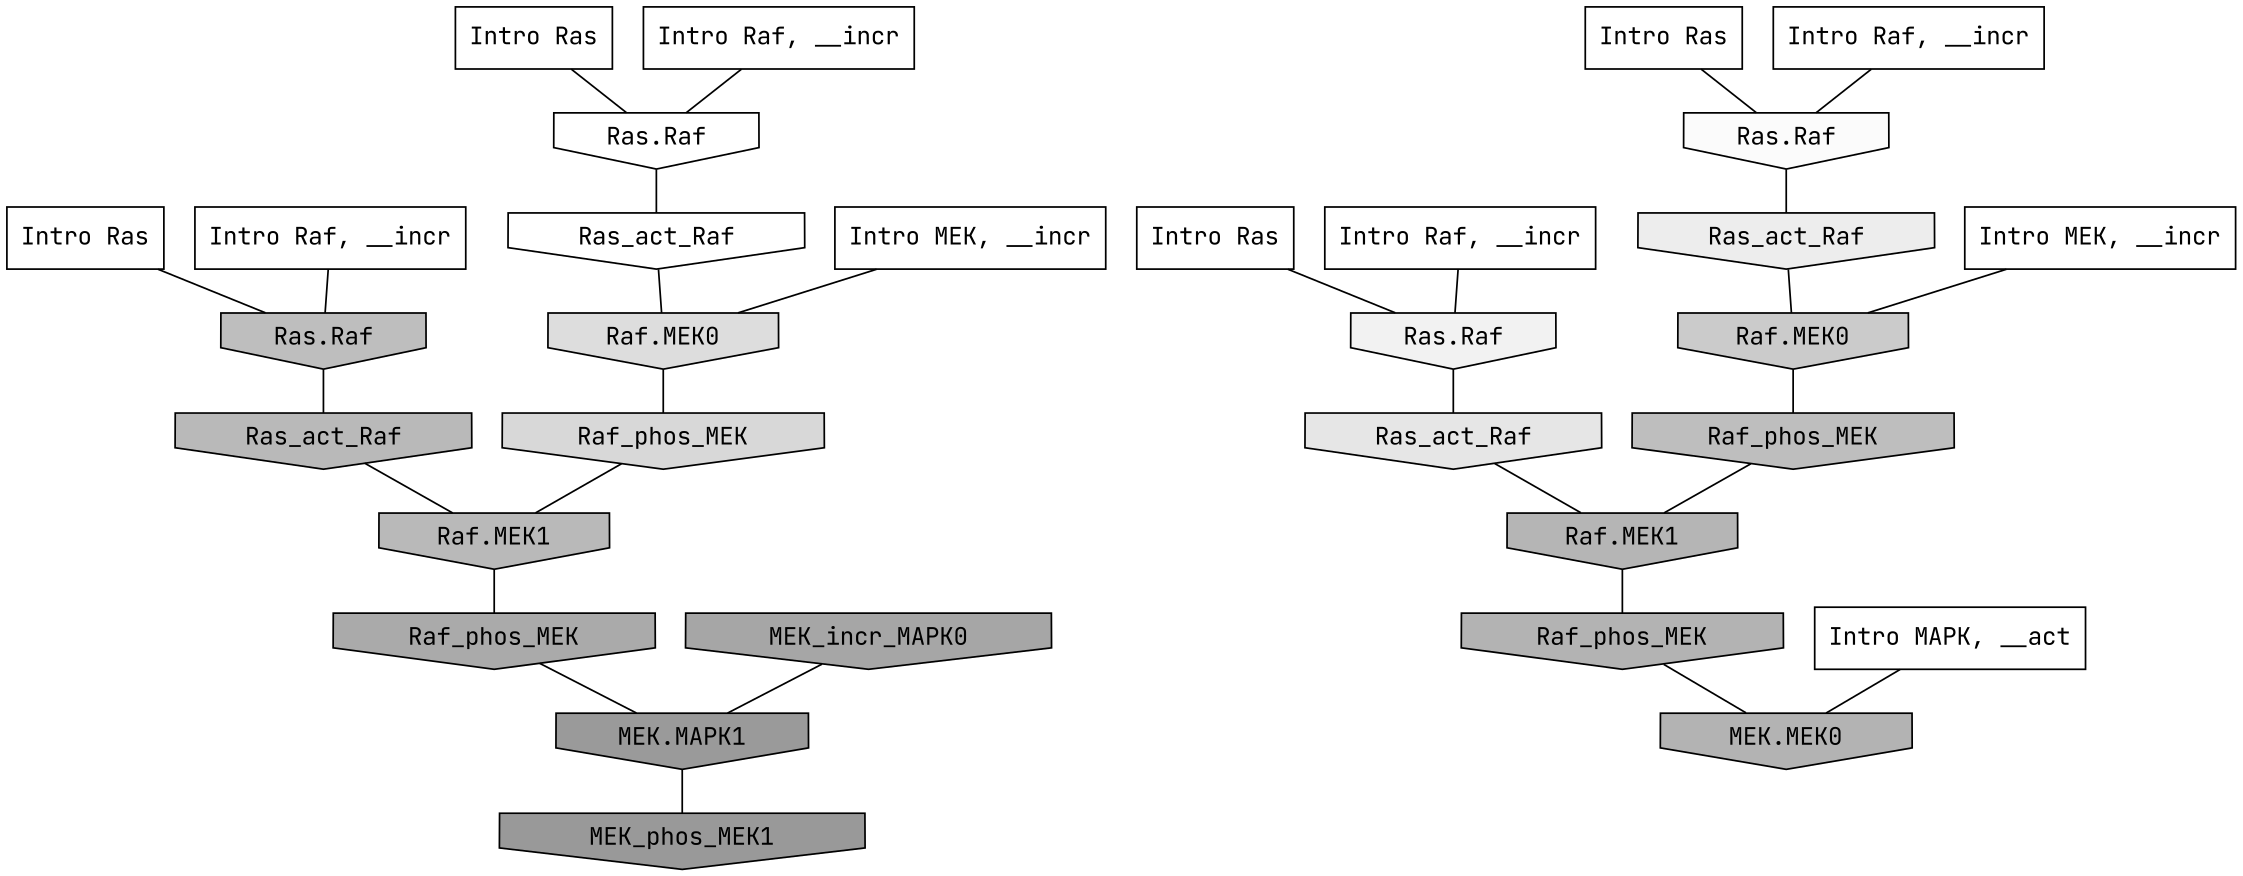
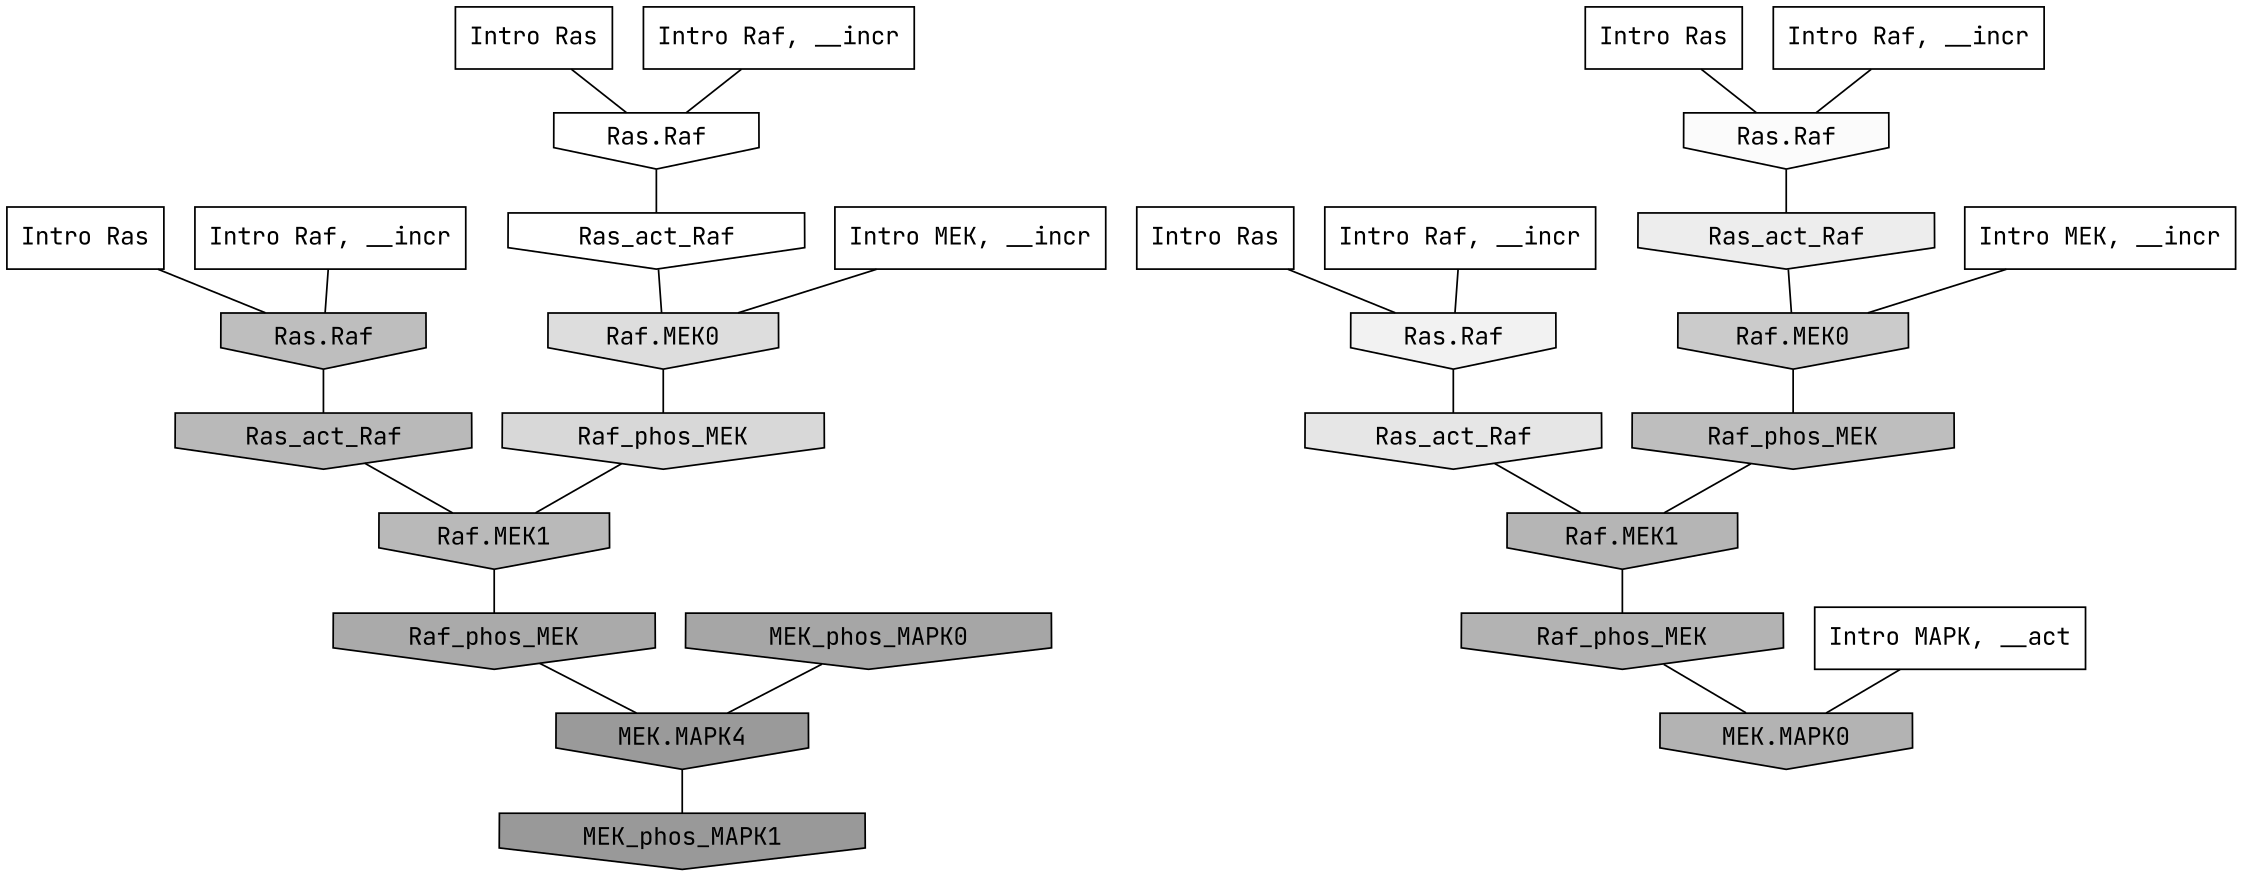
node "MEK_incr_MAPK0": label "MEK_incr_MAPK0" -> "MEK_phos_MAPK0"
node "MEK.MAPK1": label "MEK.MAPK1" -> "MEK.MAPK4"
node "MEK.MEK0": label "MEK.MEK0" -> "MEK.MAPK0"
node "MEK_phos_MEK1": label "MEK_phos_MEK1" -> "MEK_phos_MAPK1"
